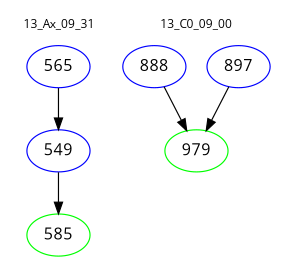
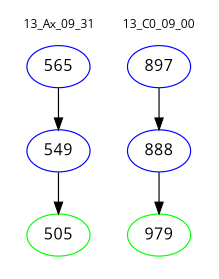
edge "897" -> "979": now "897" -> "888"
node "585": label "585" -> "505"
